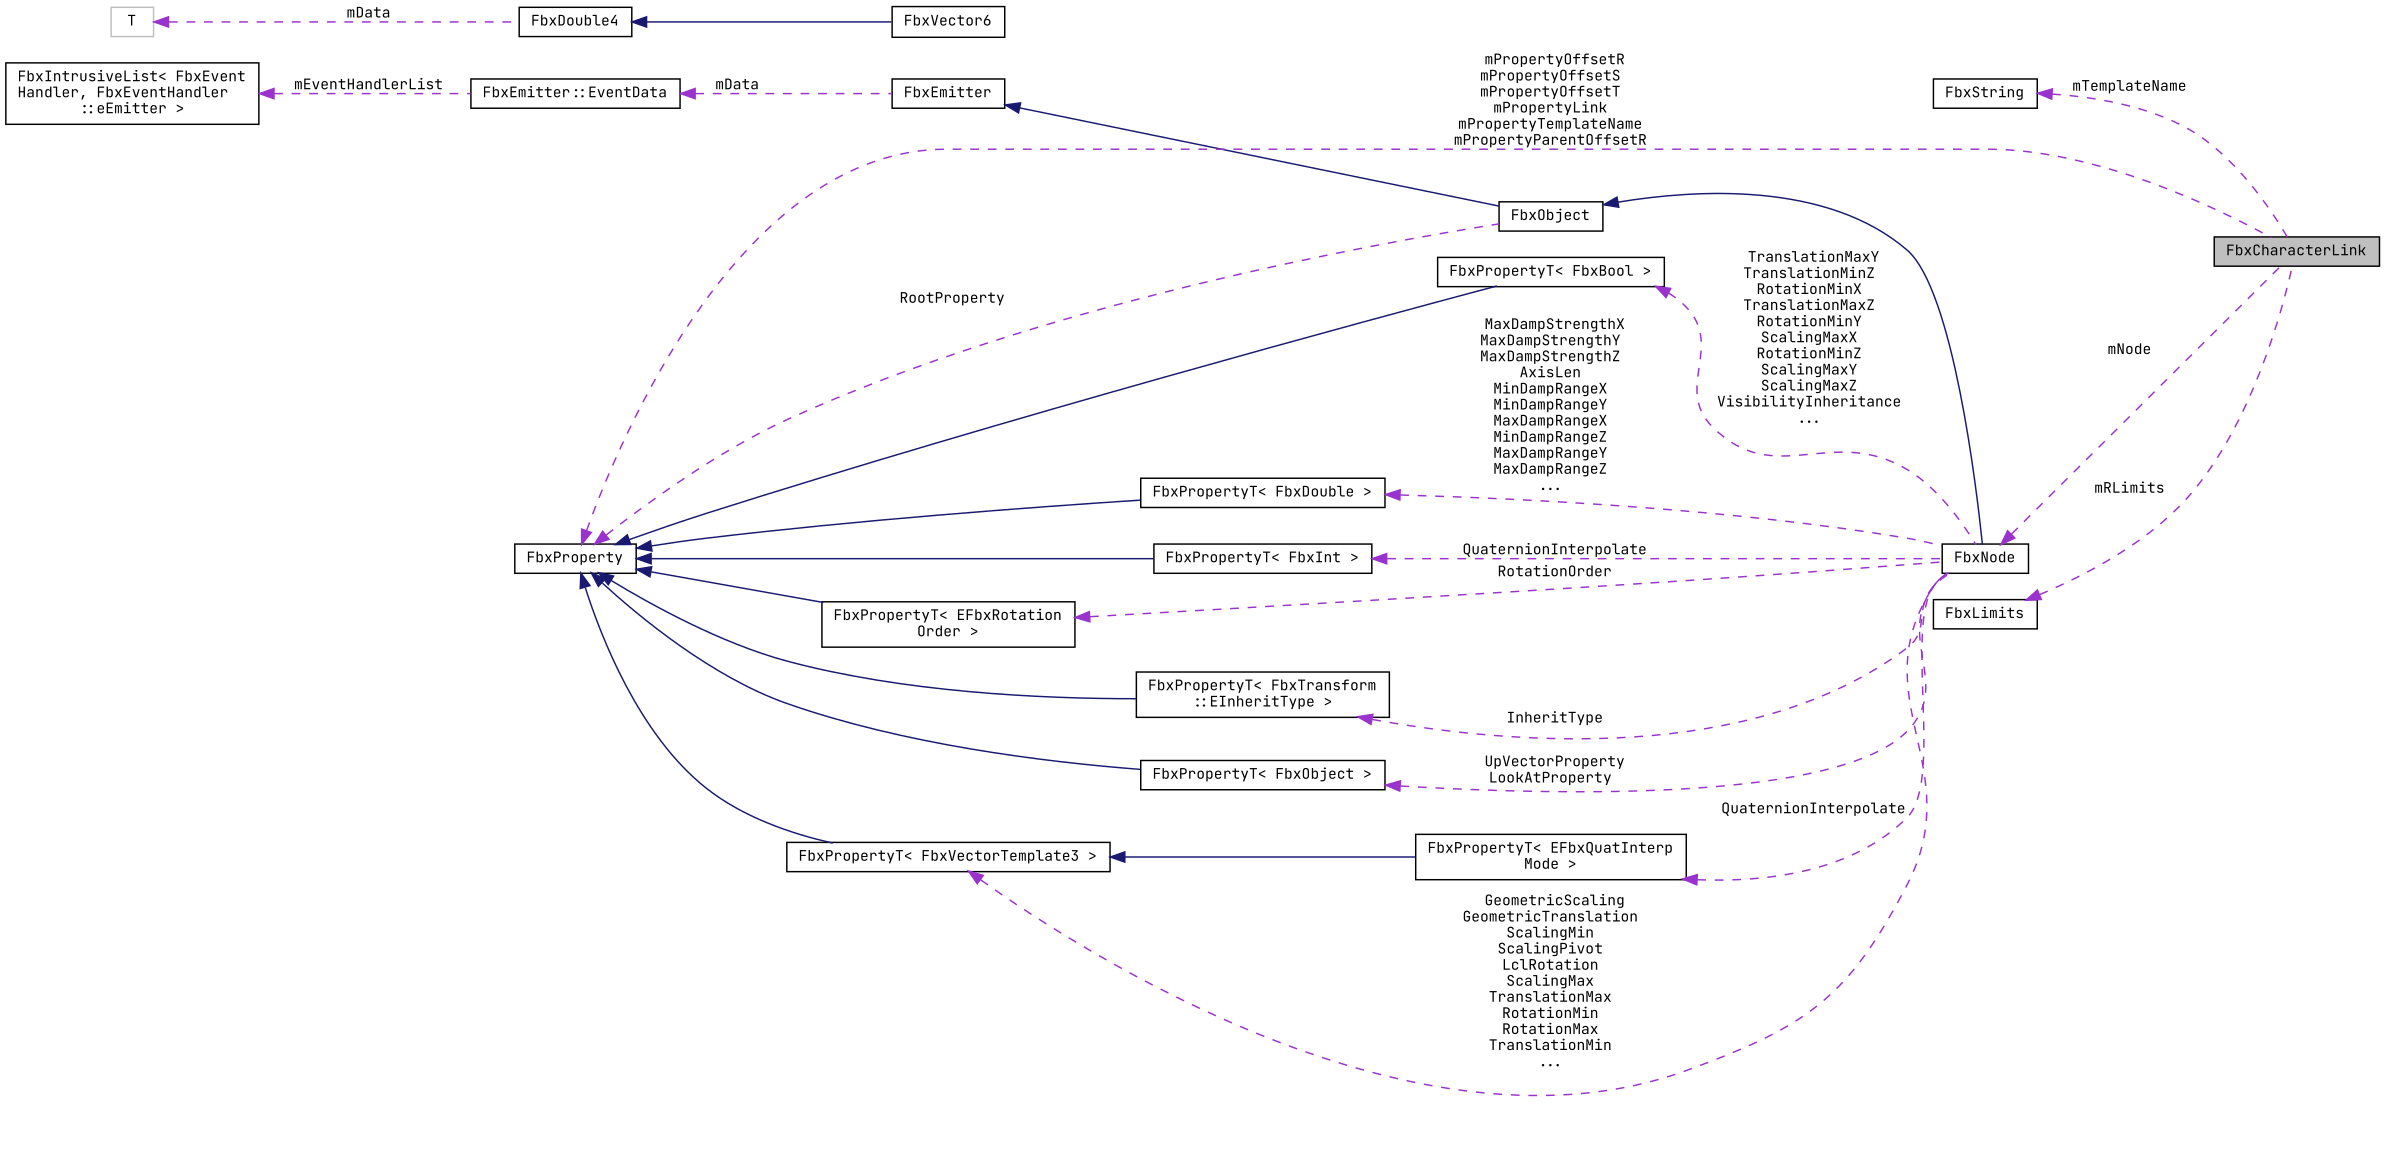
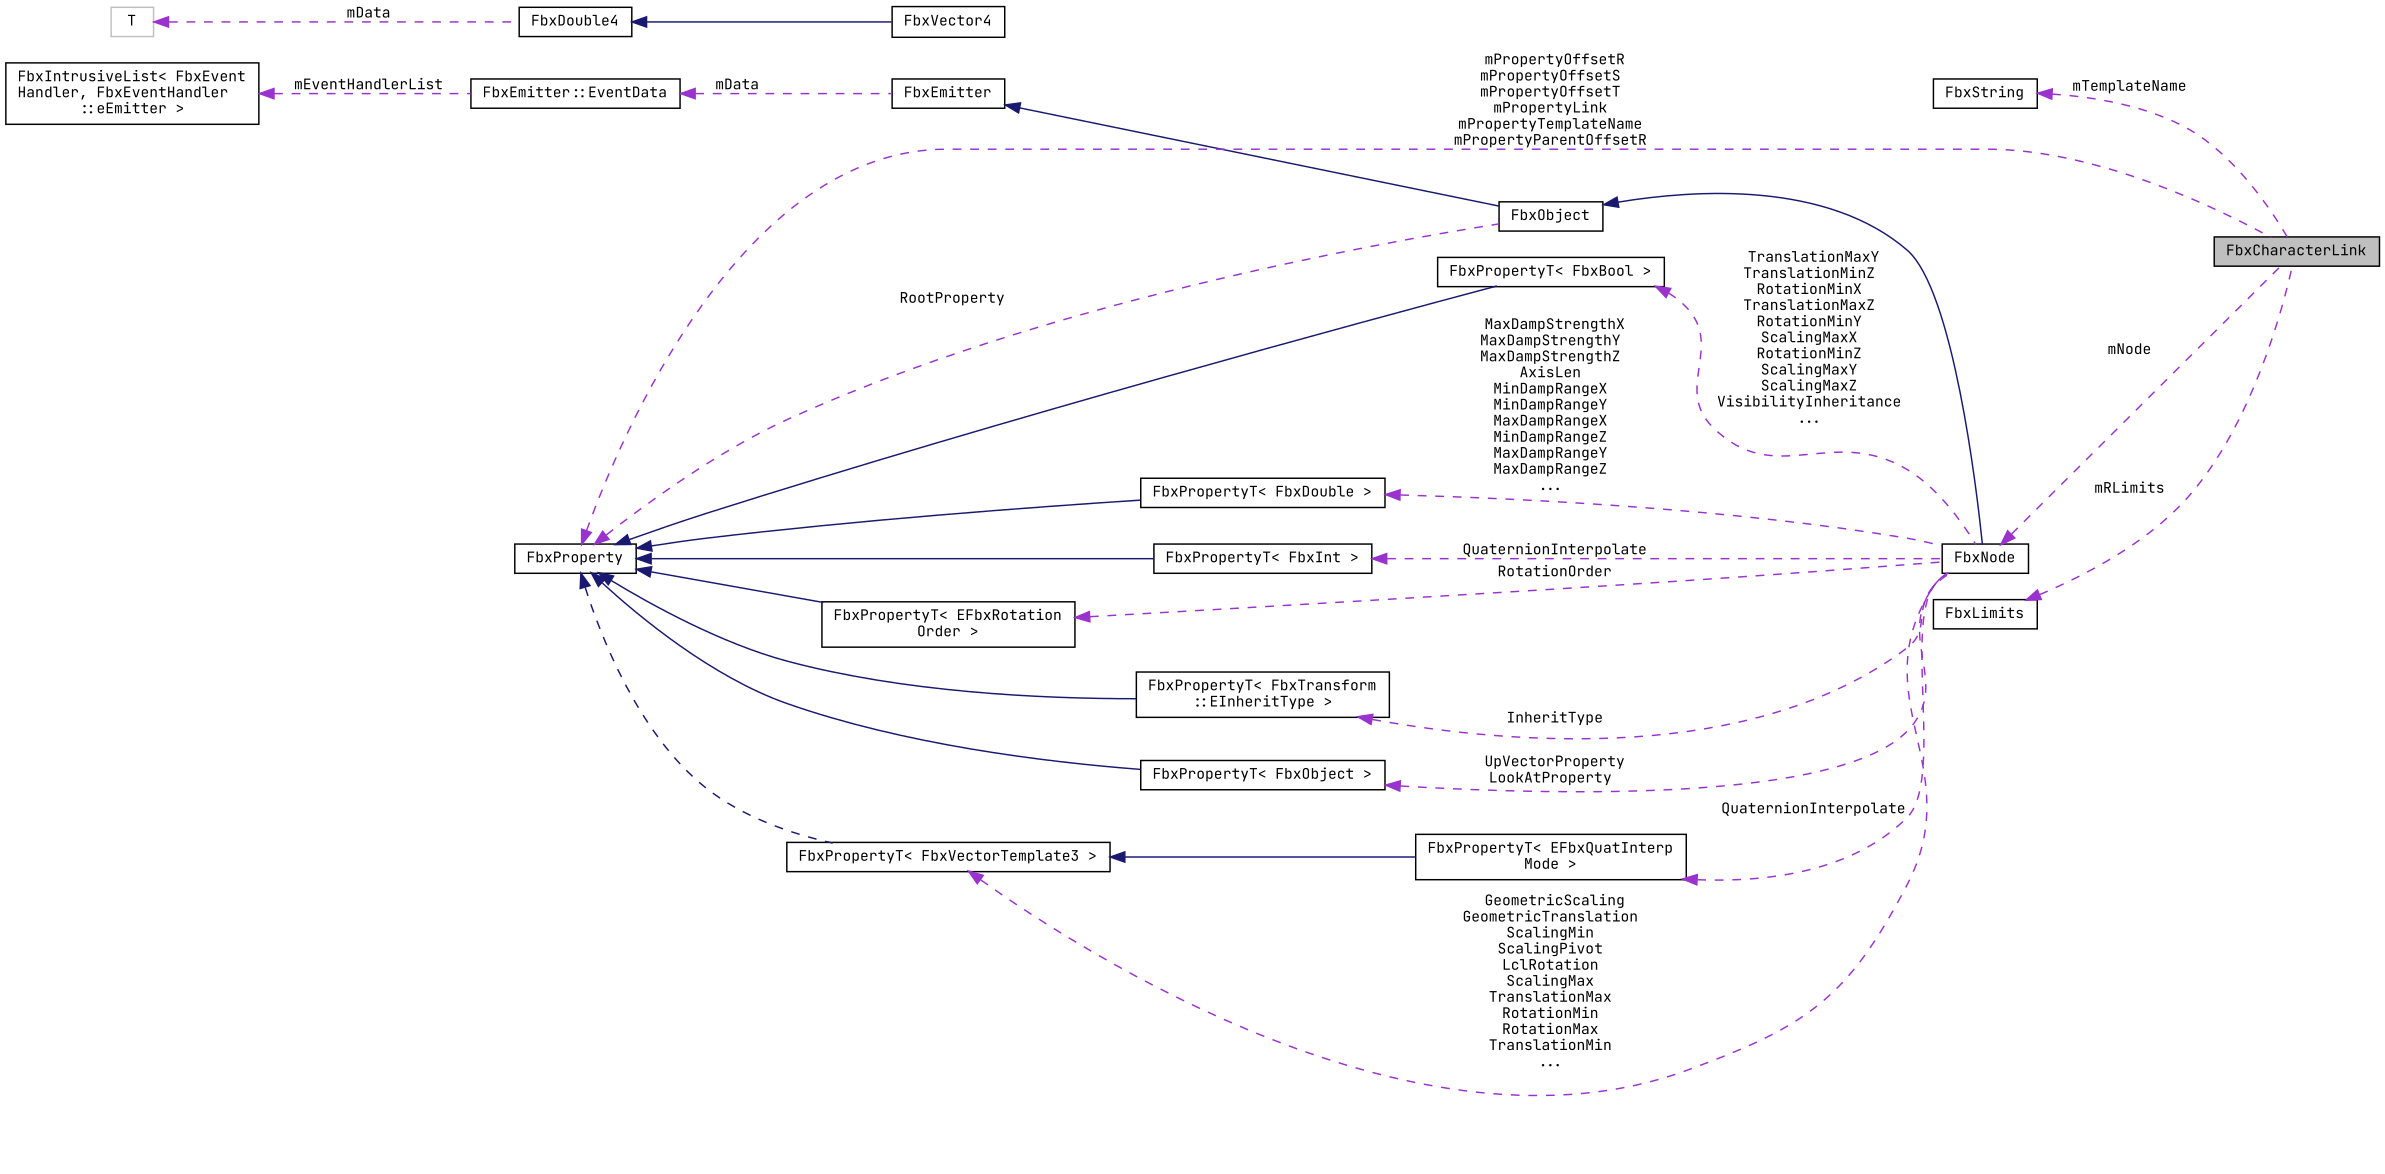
node "FbxVector6": label "FbxVector6" -> "FbxVector4"
edge "FbxPropertyT< FbxVectorTemplate3 >" -> "FbxProperty": style solid -> dashed
